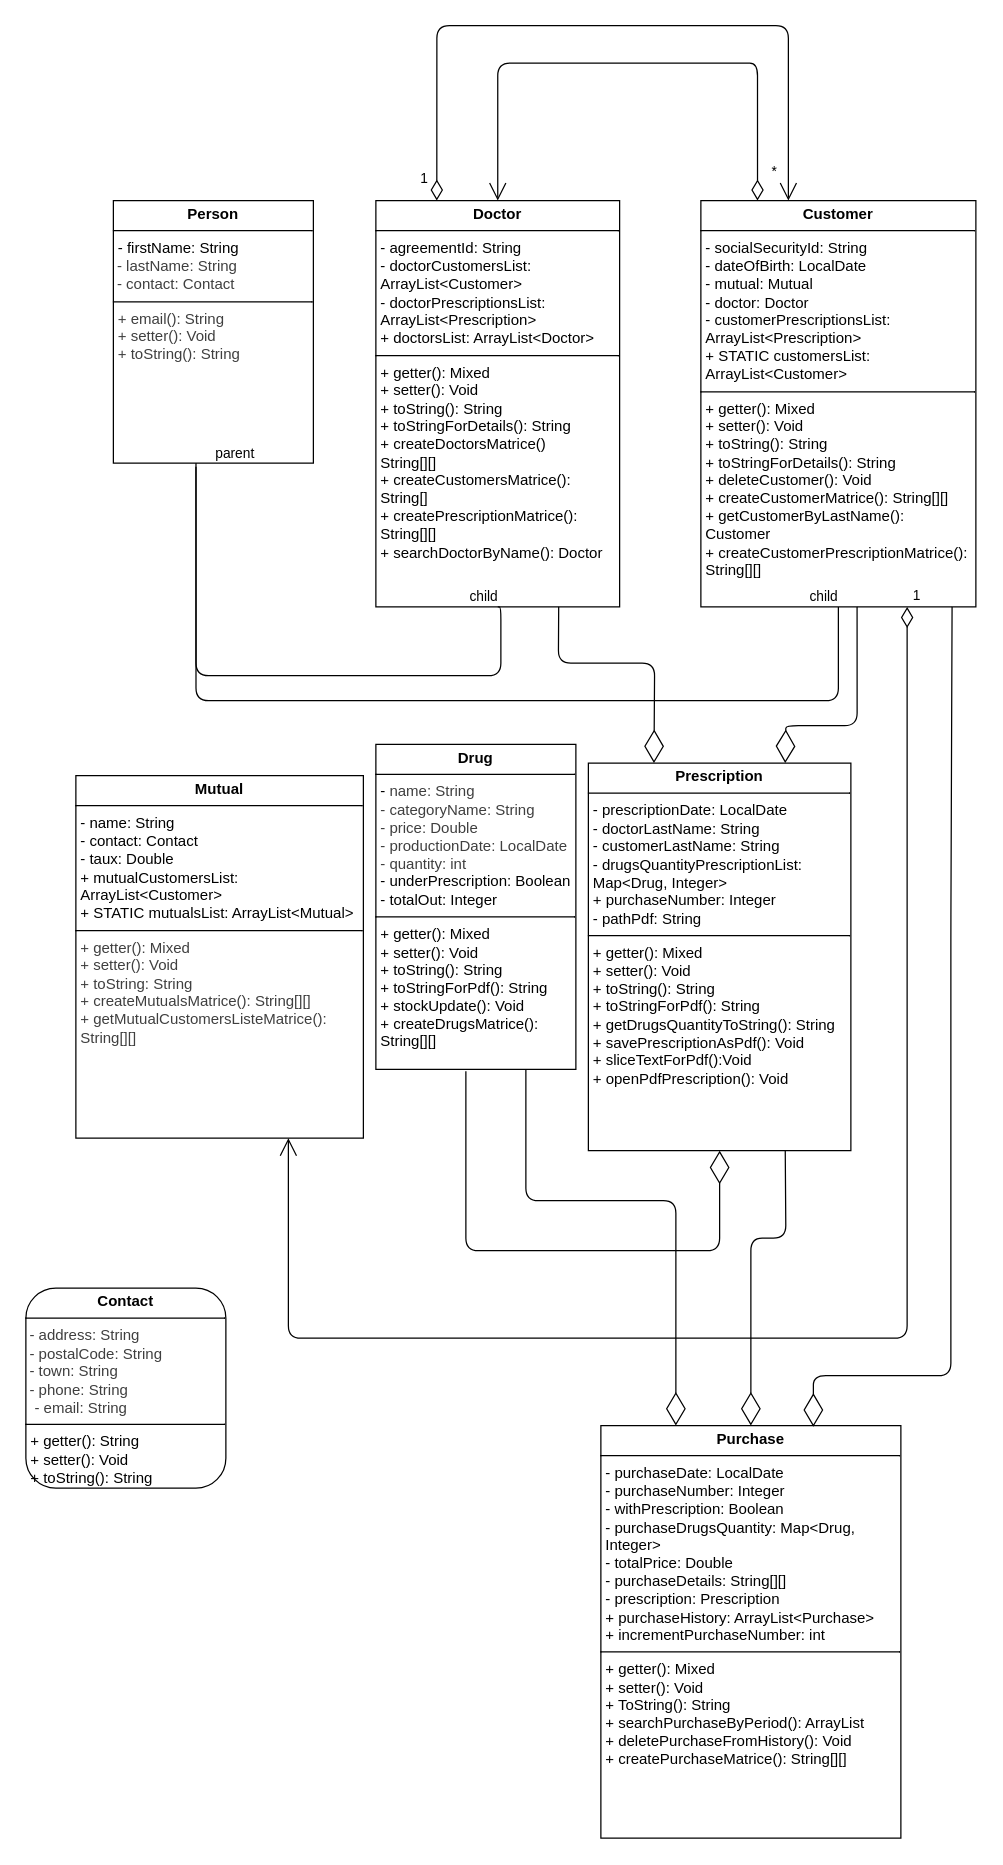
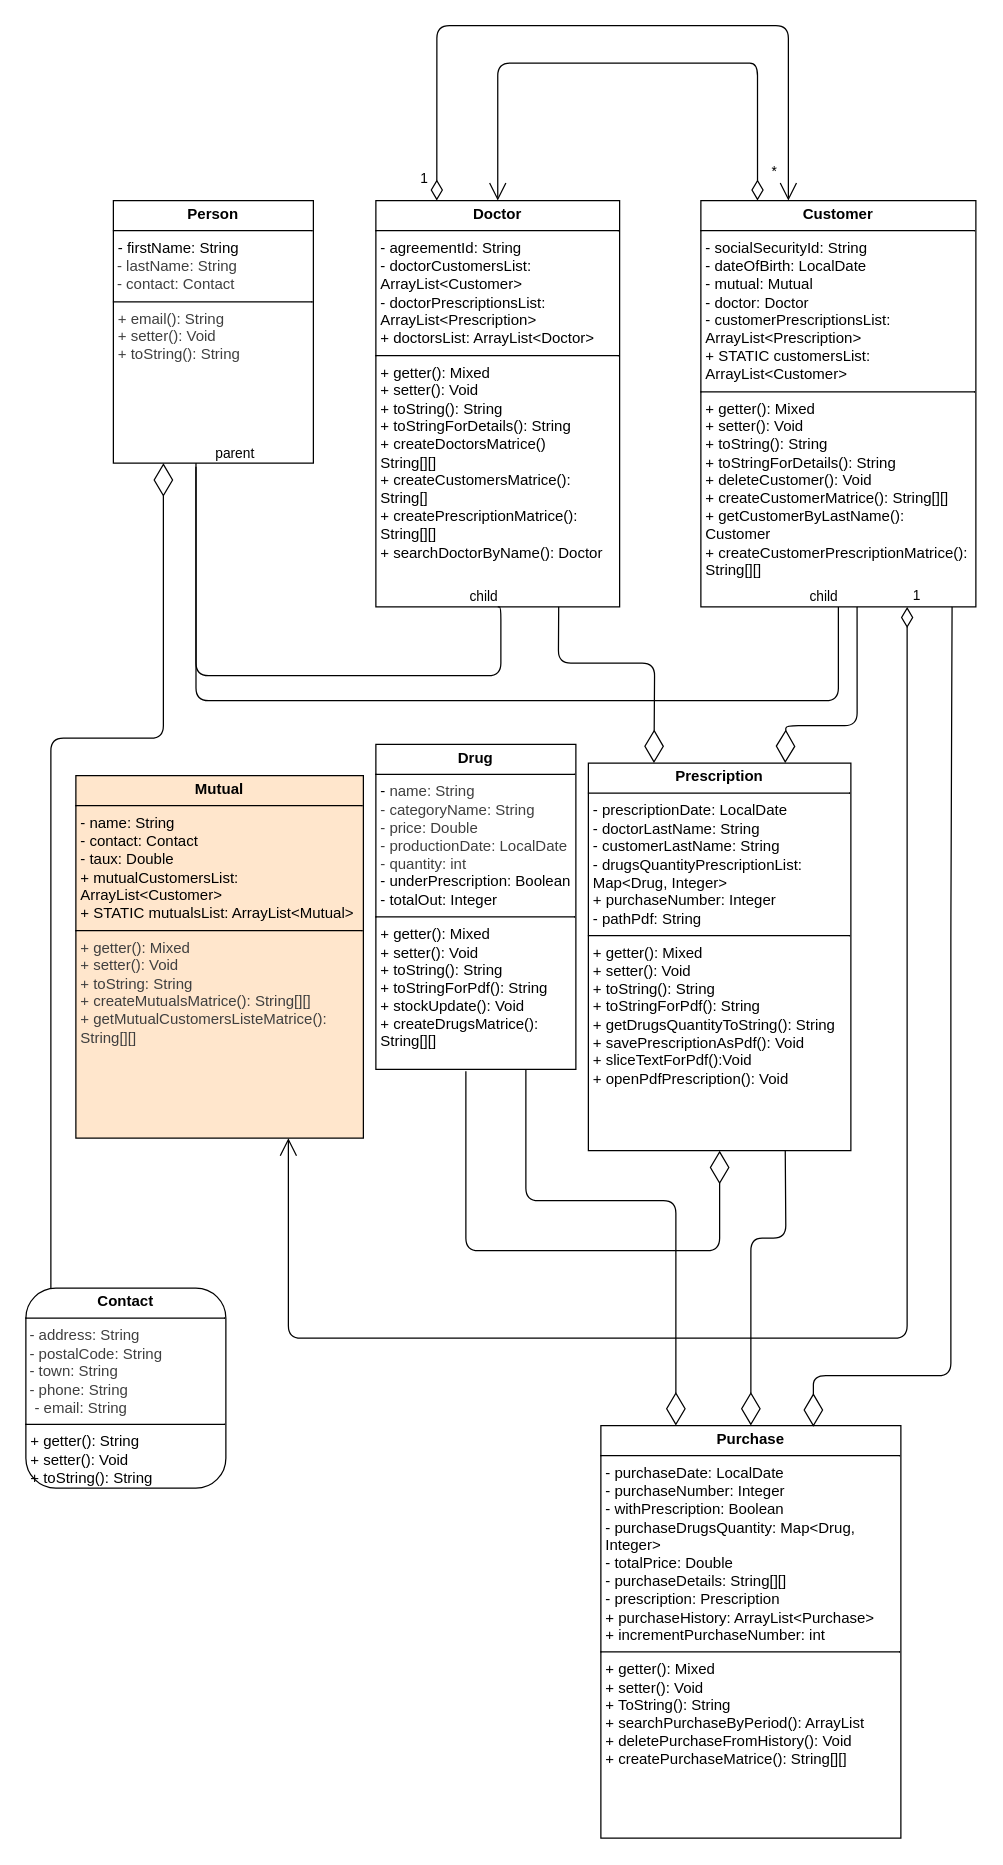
edge "Contact - address: String - postalCode: String - town: String - phone: String - email: String + getter(): String + setter(): Void + toString(): String" -> "Person - firstName: String - lastName: String - contact: Contact + email(): String + setter(): Void + toString(): String": added
node "Mutual - name: String - contact: Contact - taux: Double + mutualCustomersList: ArrayList<Customer> + STATIC mutualsList: ArrayList<Mutual> + getter(): Mixed + setter(): Void + toString: String + createMutualsMatrice(): String[][] + getMutualCustomersListeMatrice(): String[][]": fillcolor #ffffff -> #ffe6cc
